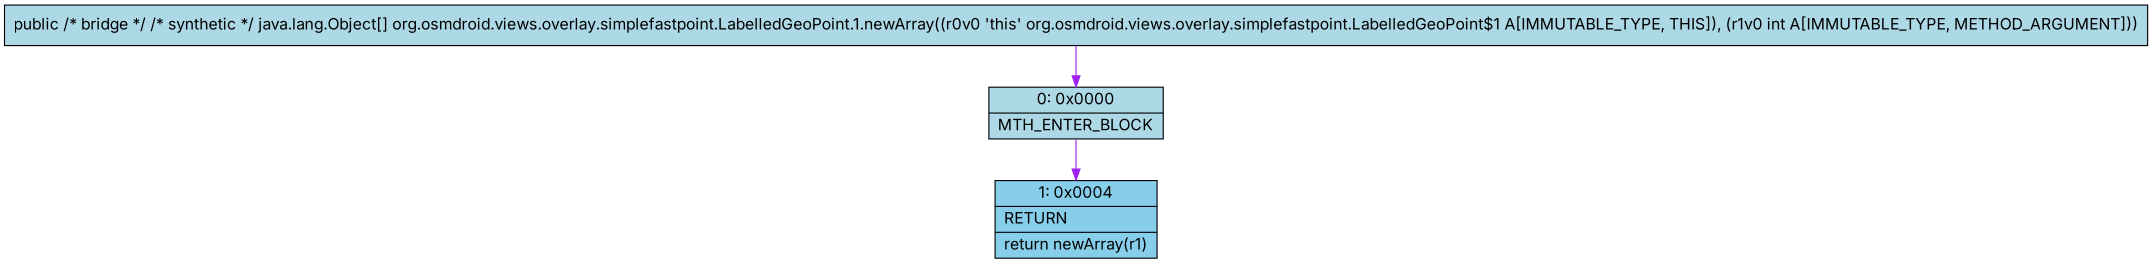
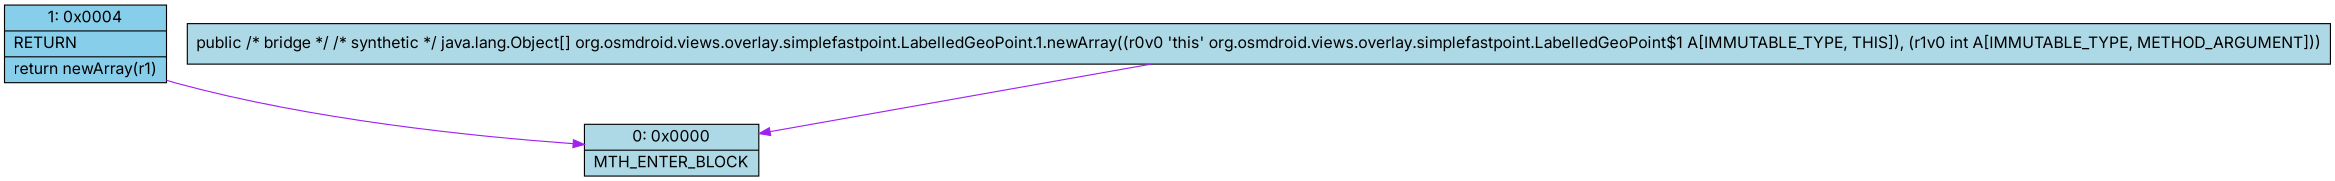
edge "0: 0x0000" -> "1: 0x0004": reversed
